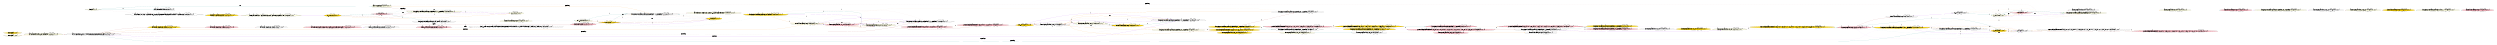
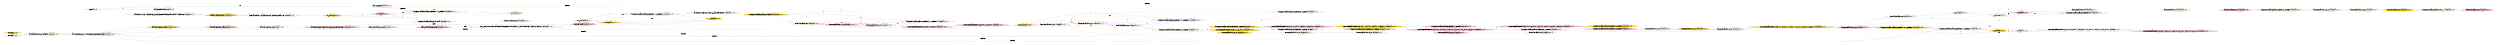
node "assertNull(driver.readOutput(output))@@@28@@@['1', '0', '1']": fillcolor gold -> white
